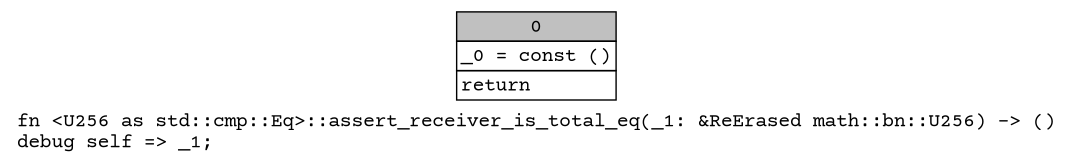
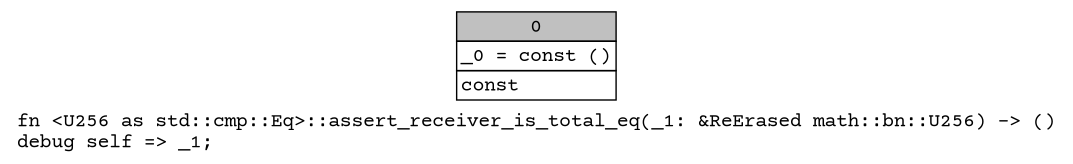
node "0": text "return" -> "const"
